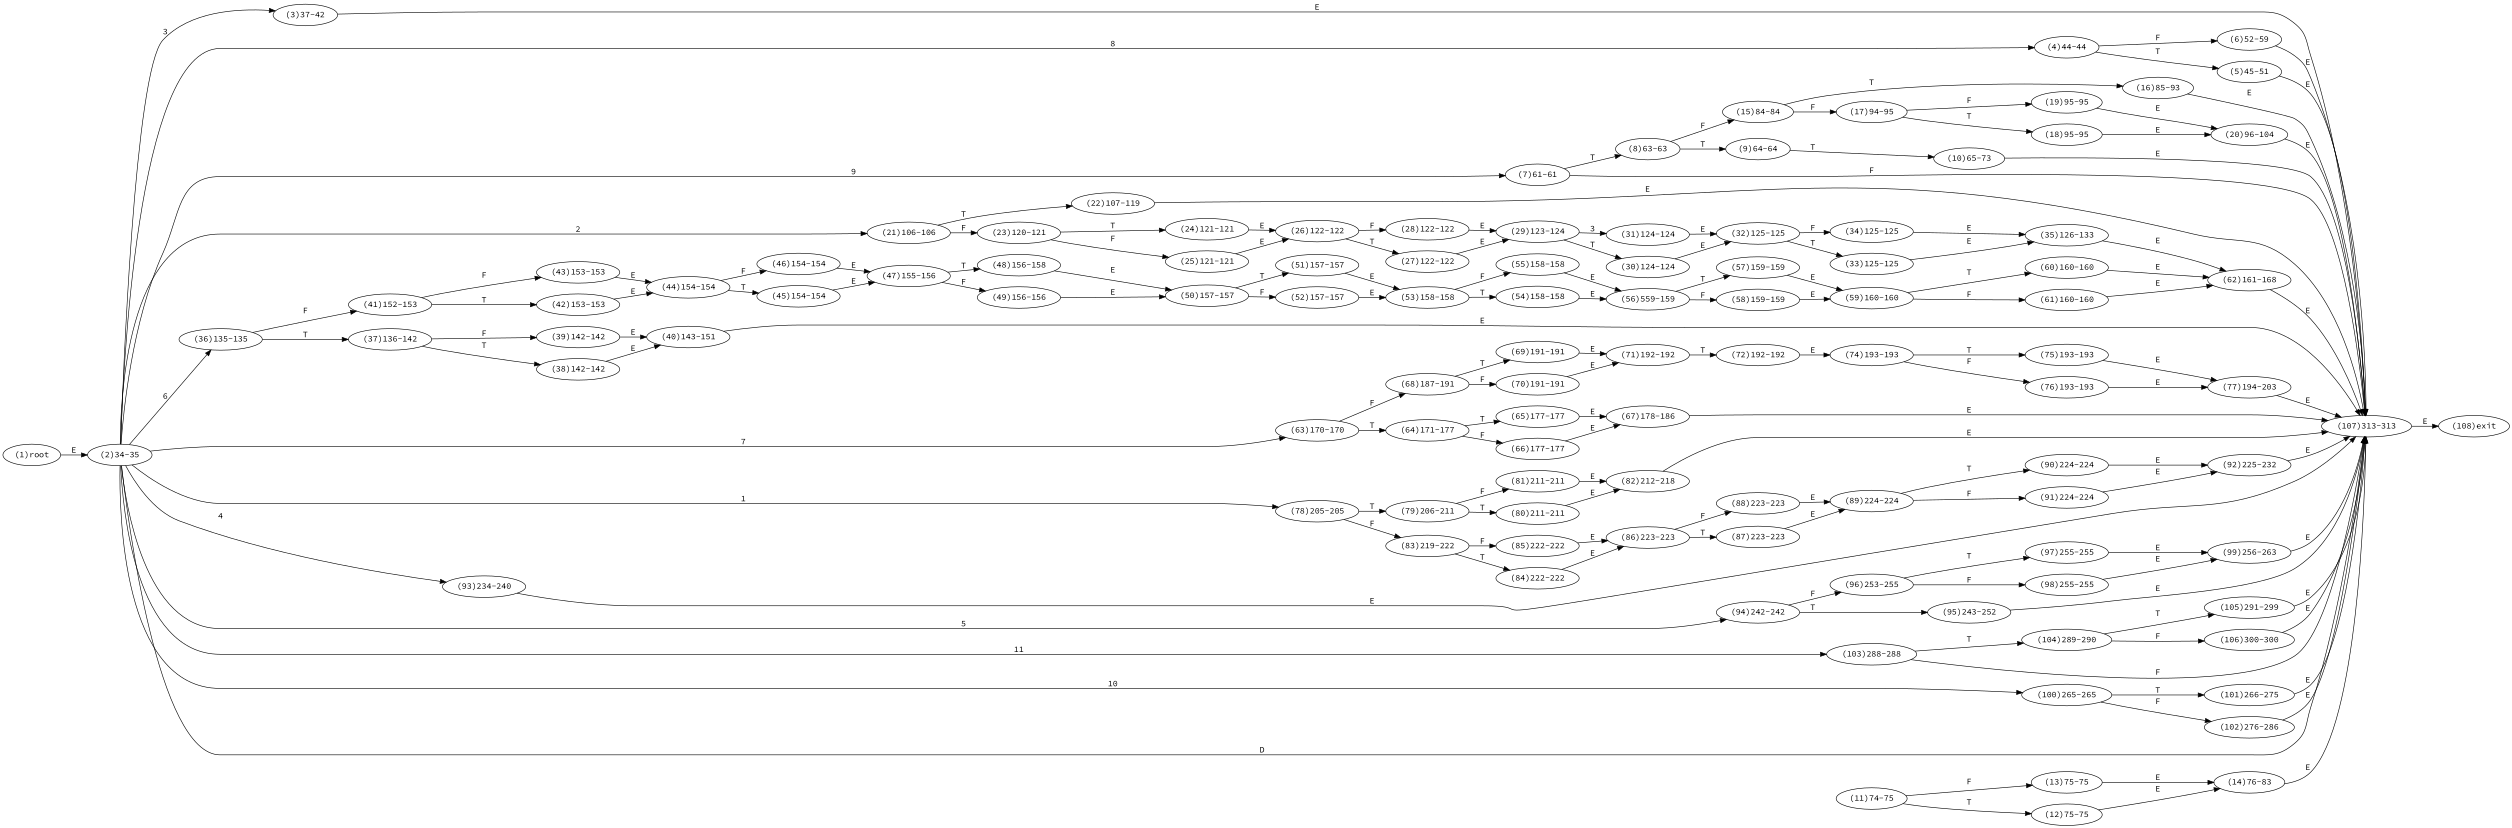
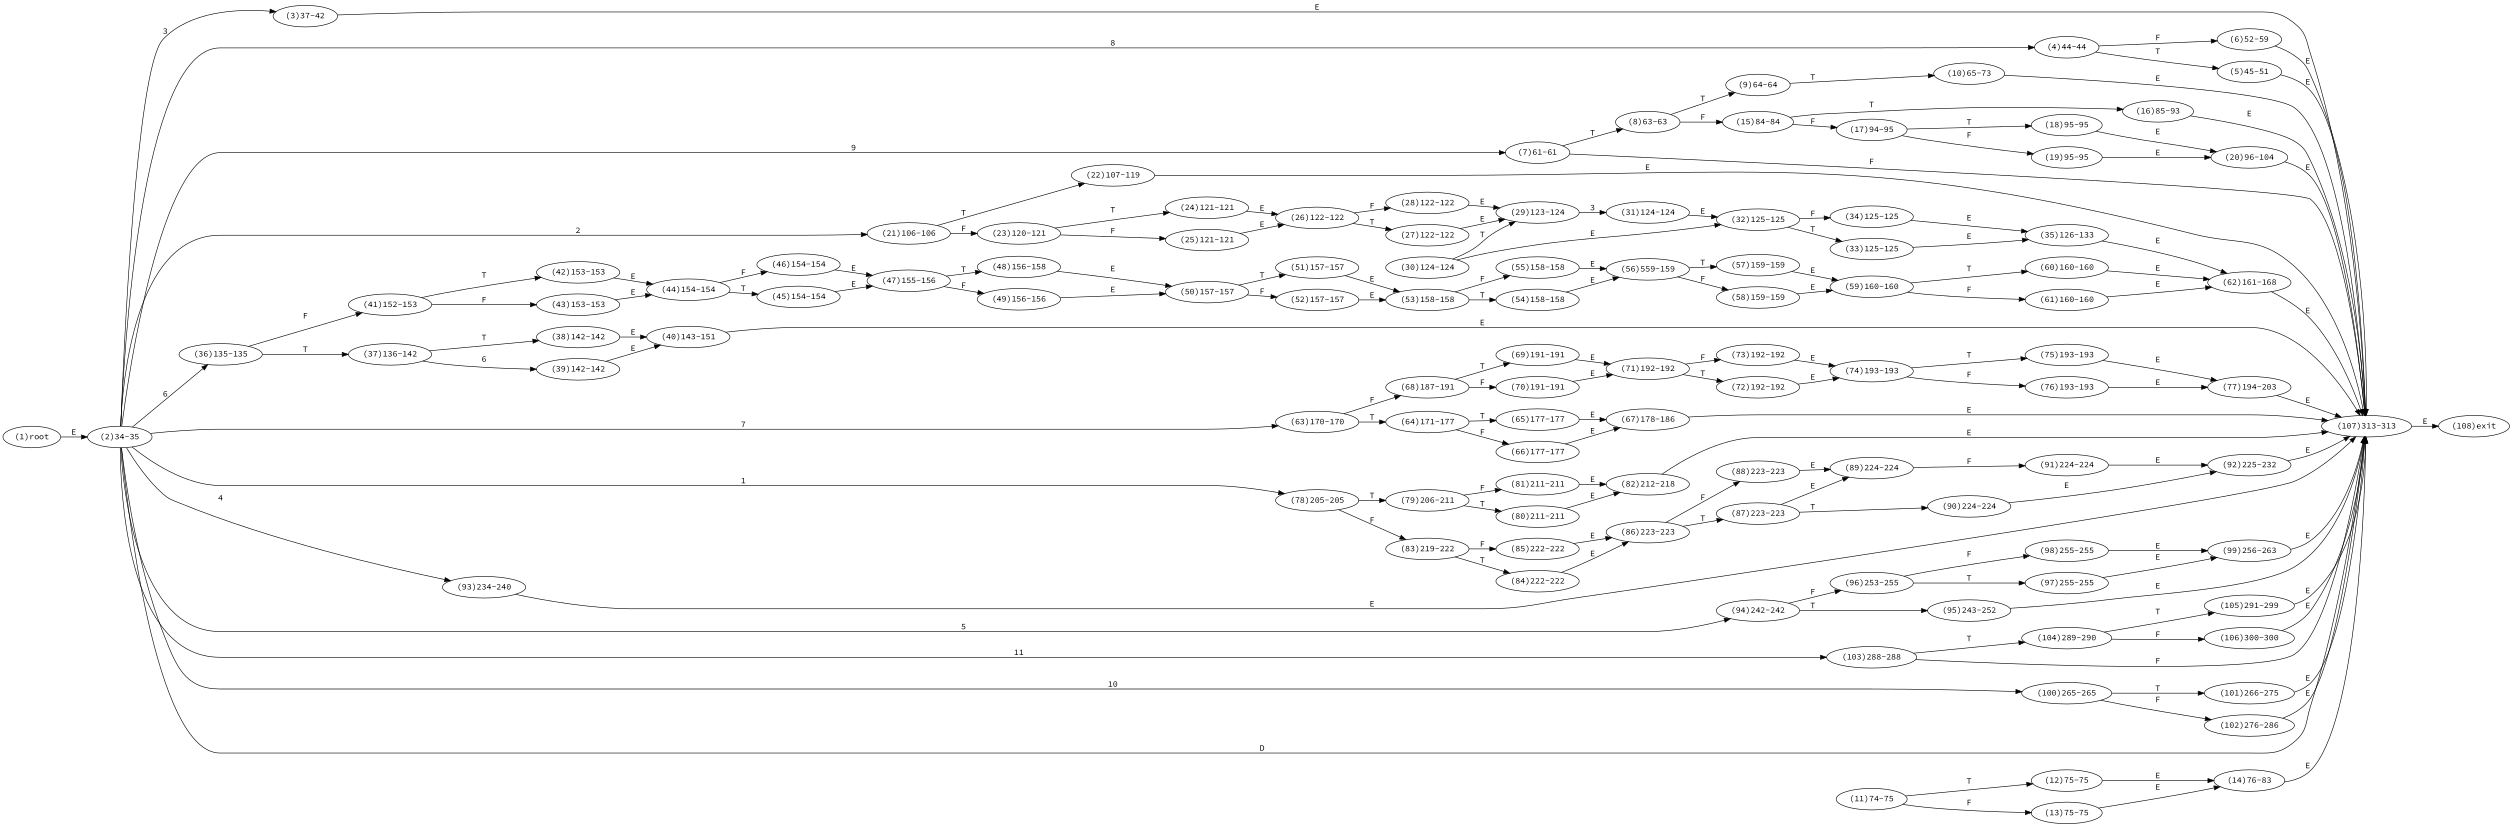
edge "(29)123-124" -> "(30)124-124": reversed
edge "(37)136-142" -> "(39)142-142": label "F" -> "6"
node "(73)192-192": added
edge "(89)224-224" -> "(90)224-224": now "(87)223-223" -> "(90)224-224"
